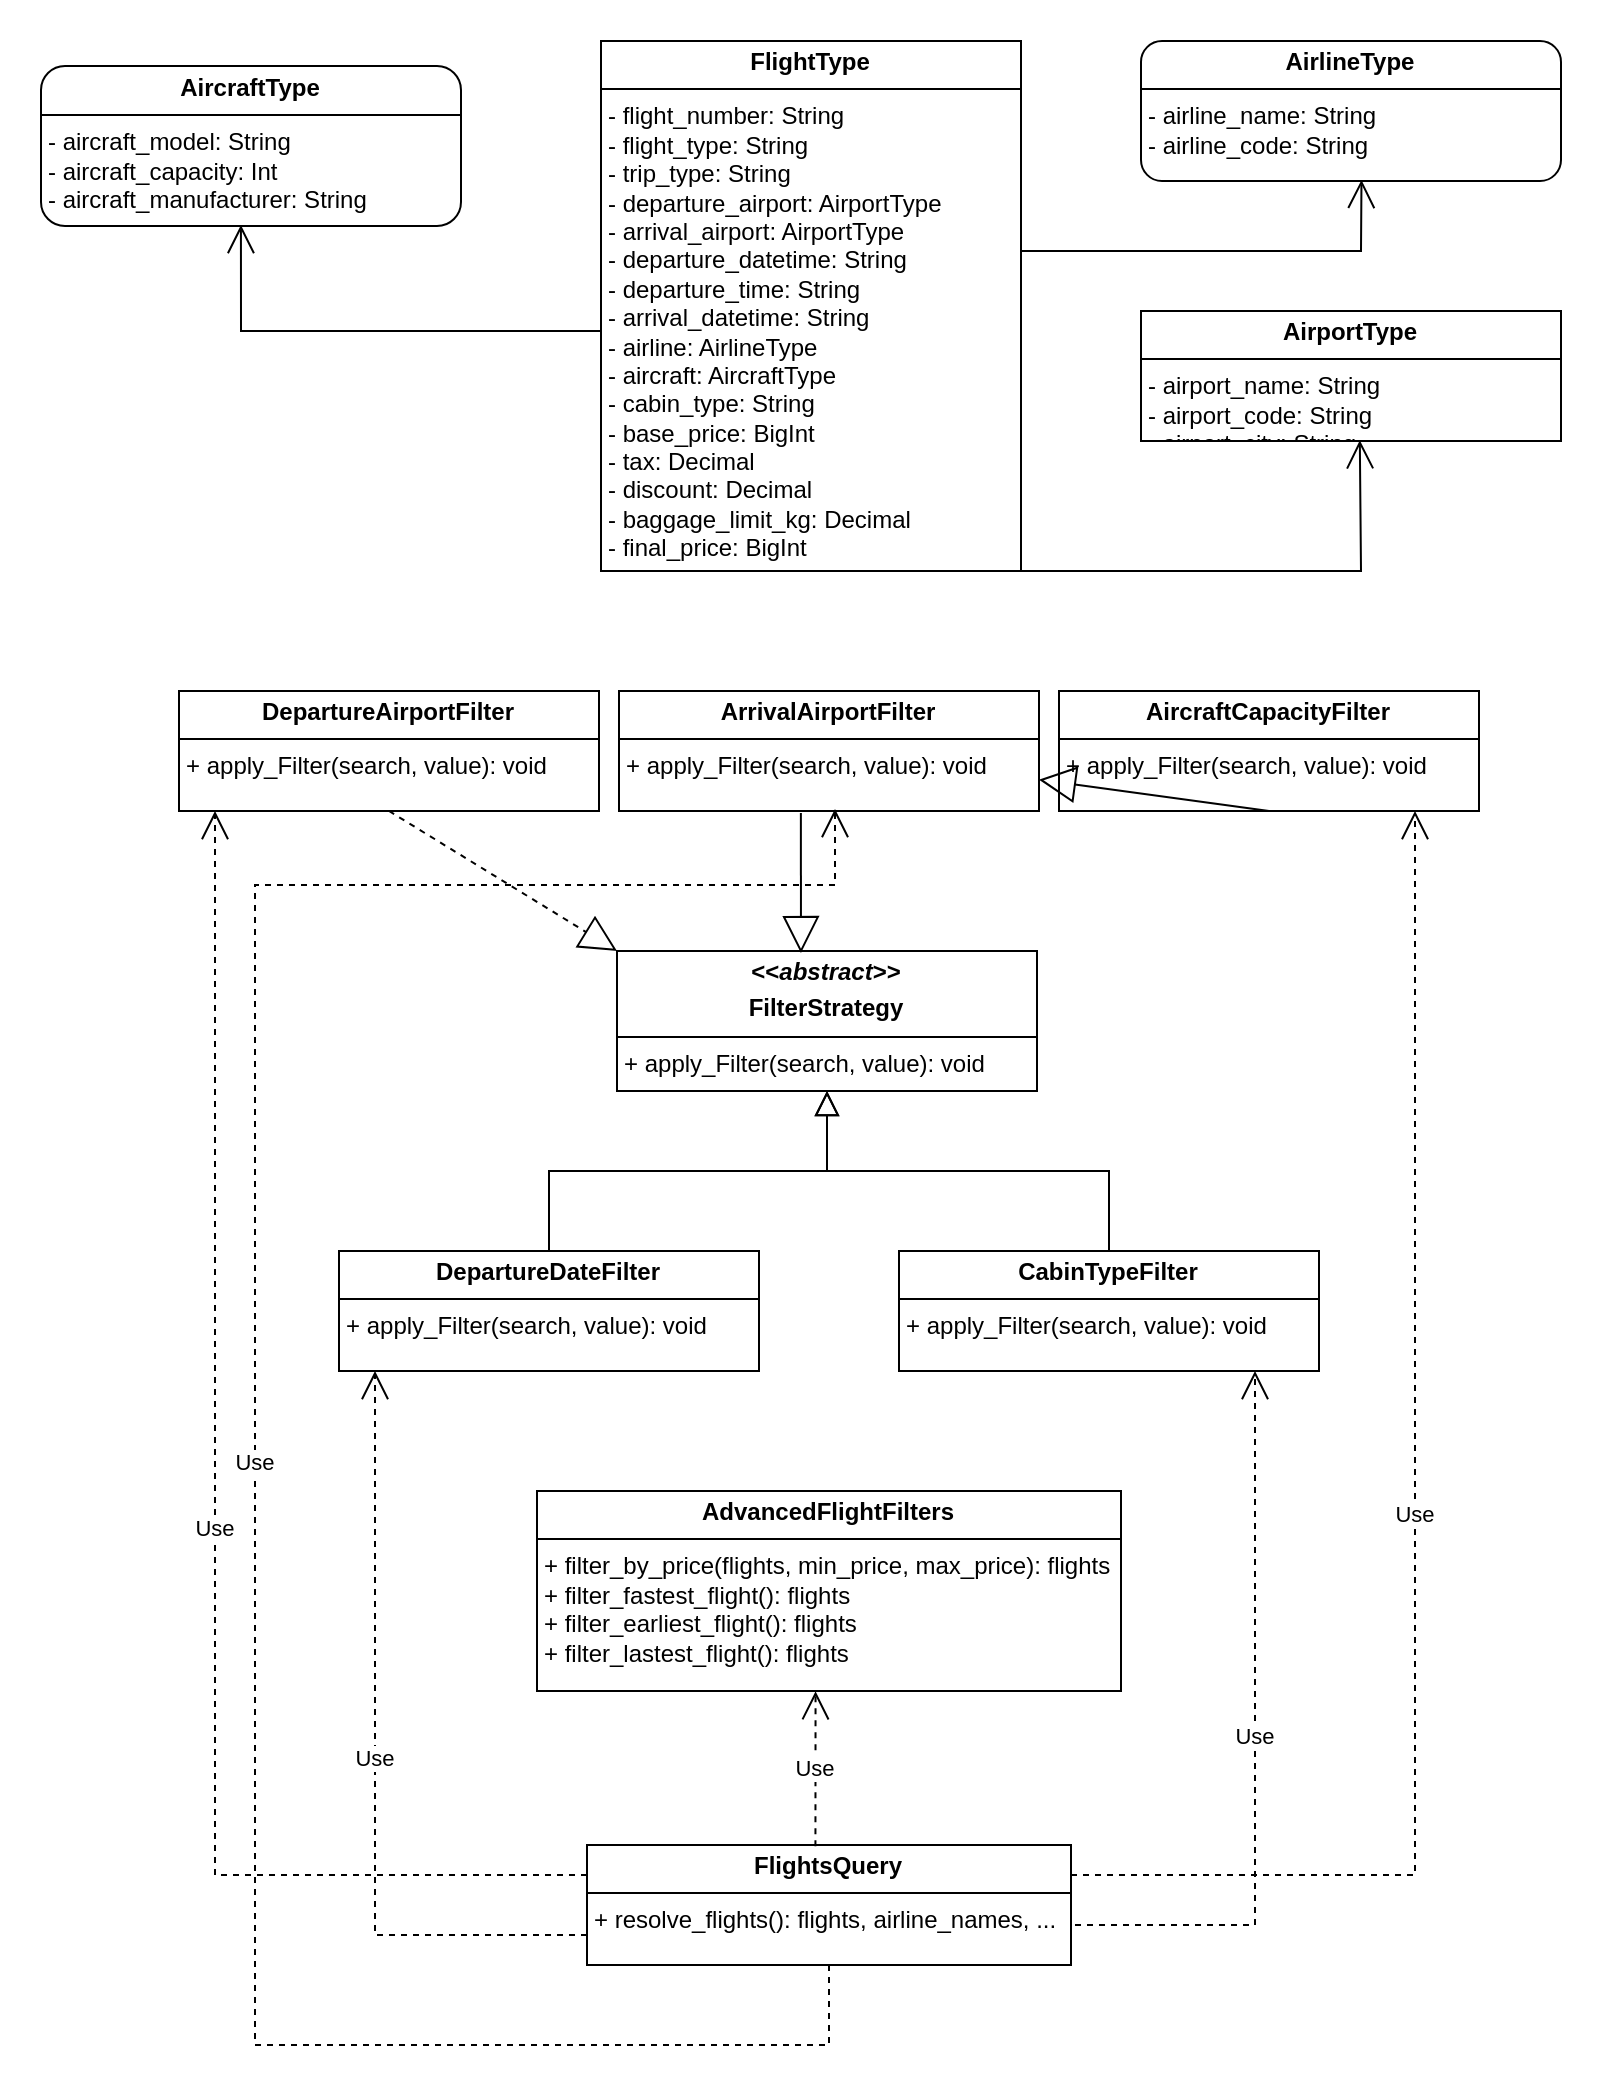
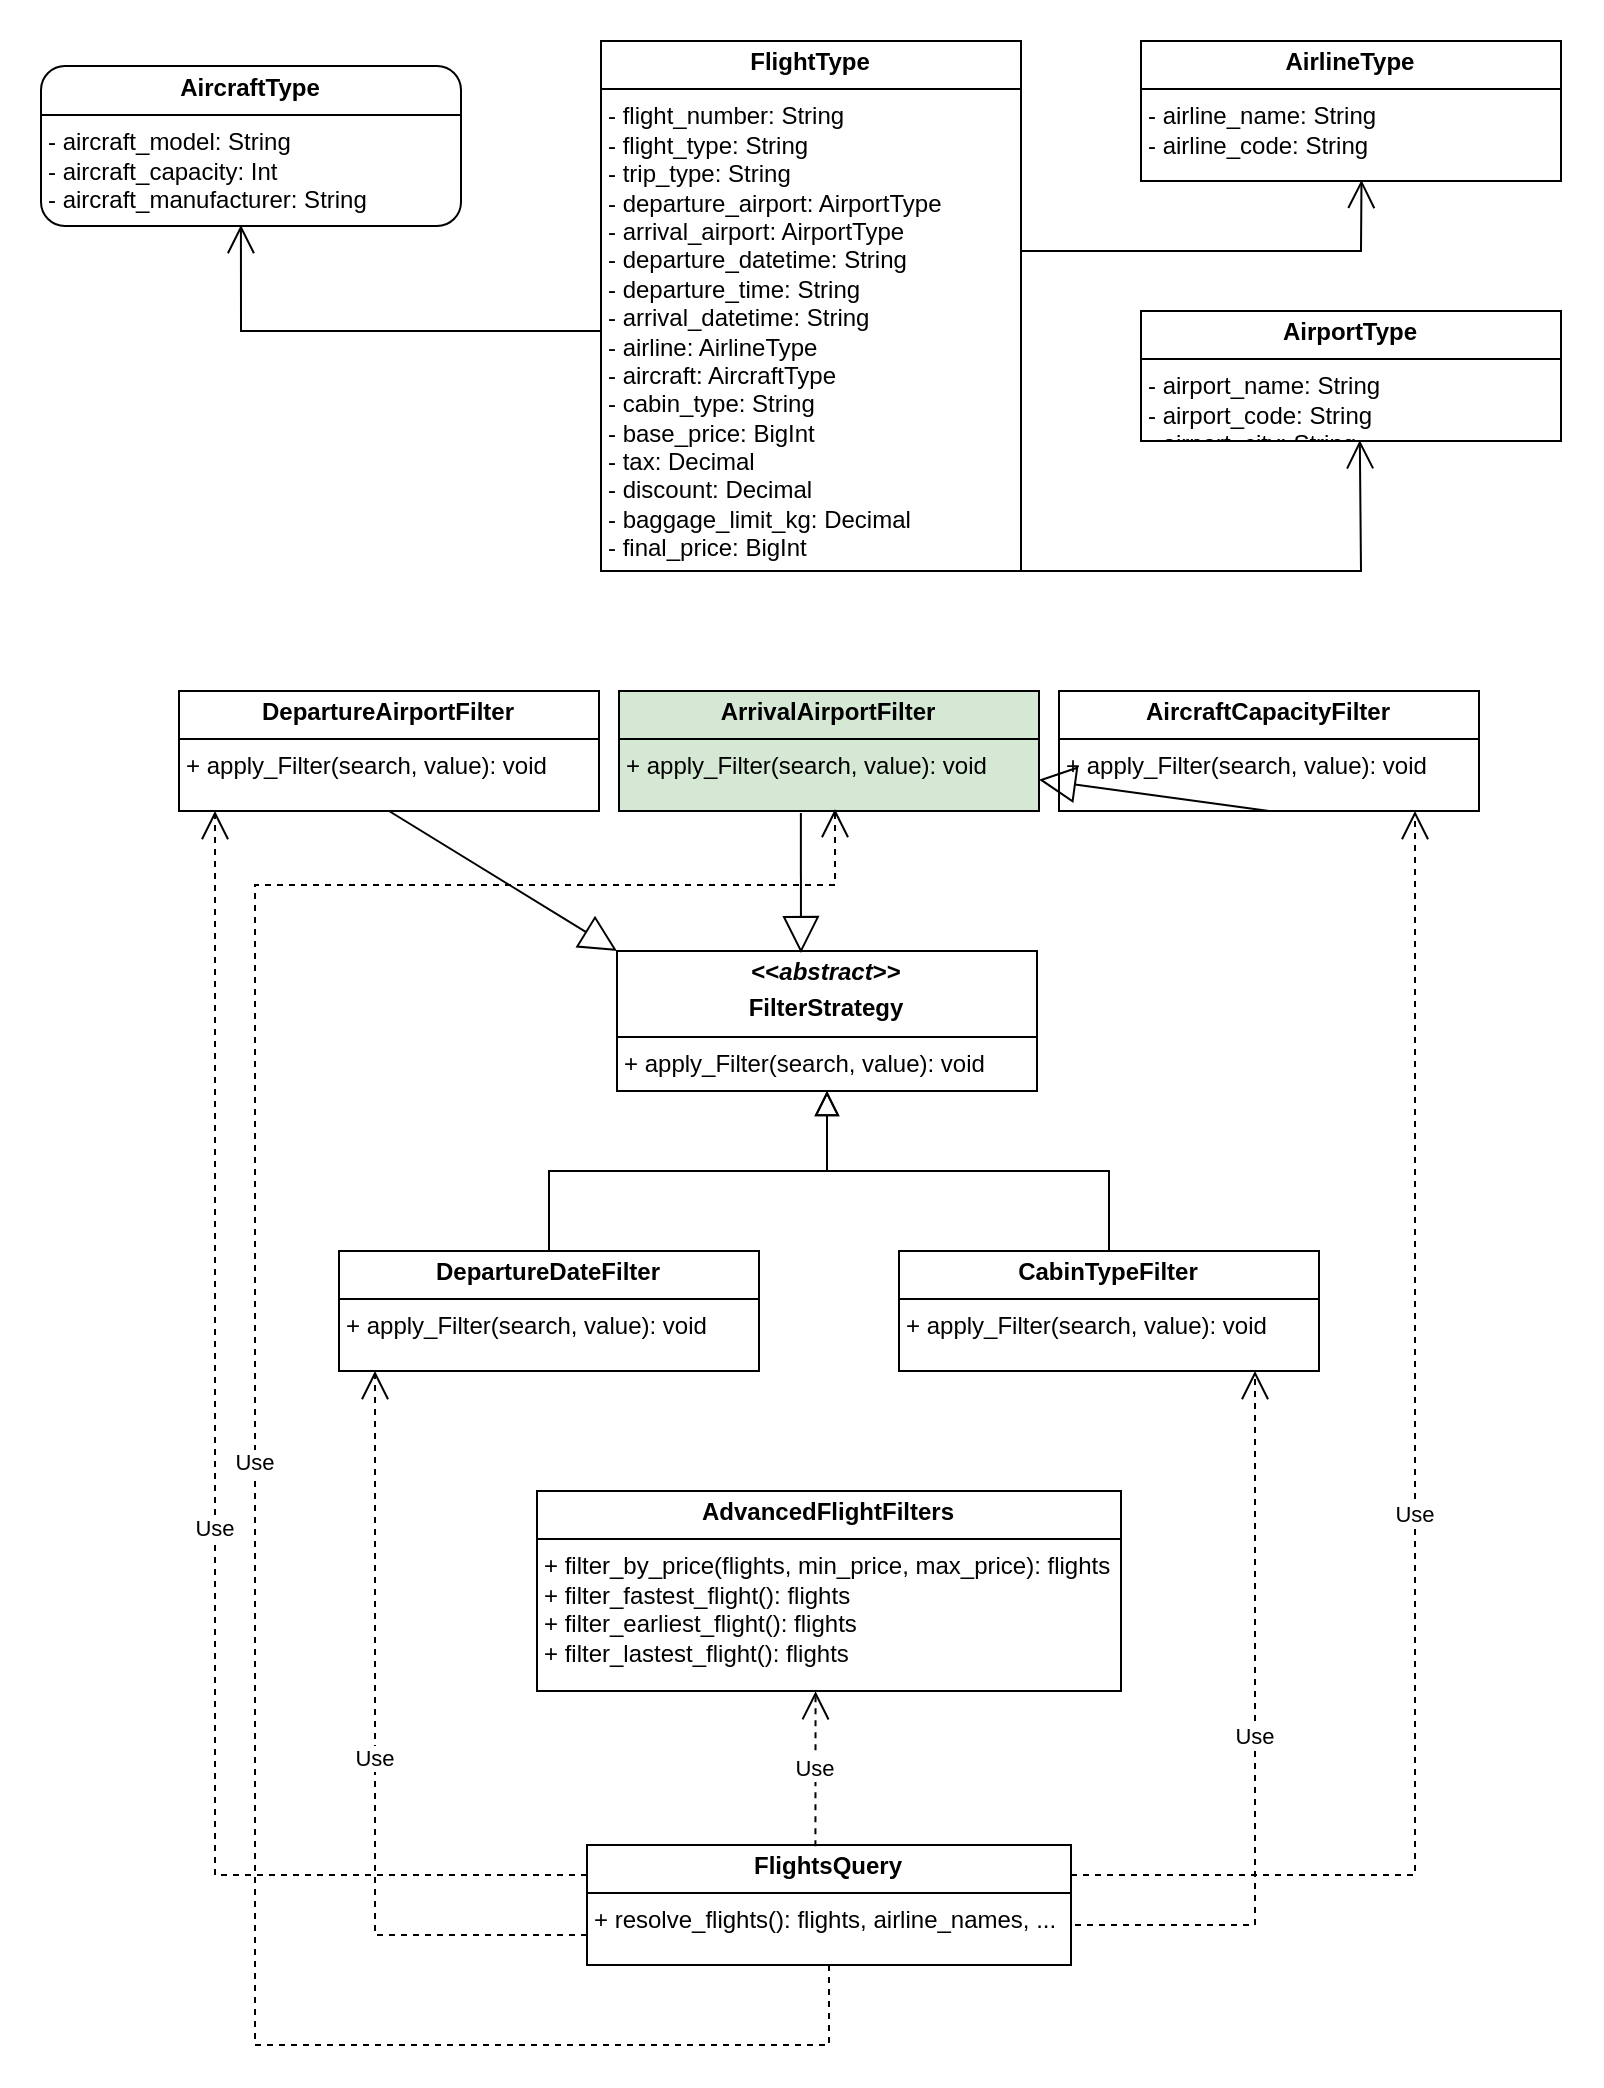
node "AirlineType - airline_name: String - airline_code: String": shape rounded rectangle -> rectangle
node "ArrivalAirportFilter + apply_Filter(search, value): void": fillcolor #ffffff -> #d5e8d4
edge "DepartureAirportFilter + apply_Filter(search, value): void" -> "<<abstract>> FilterStrategy + apply_Filter(search, value): void": style dashed -> solid
